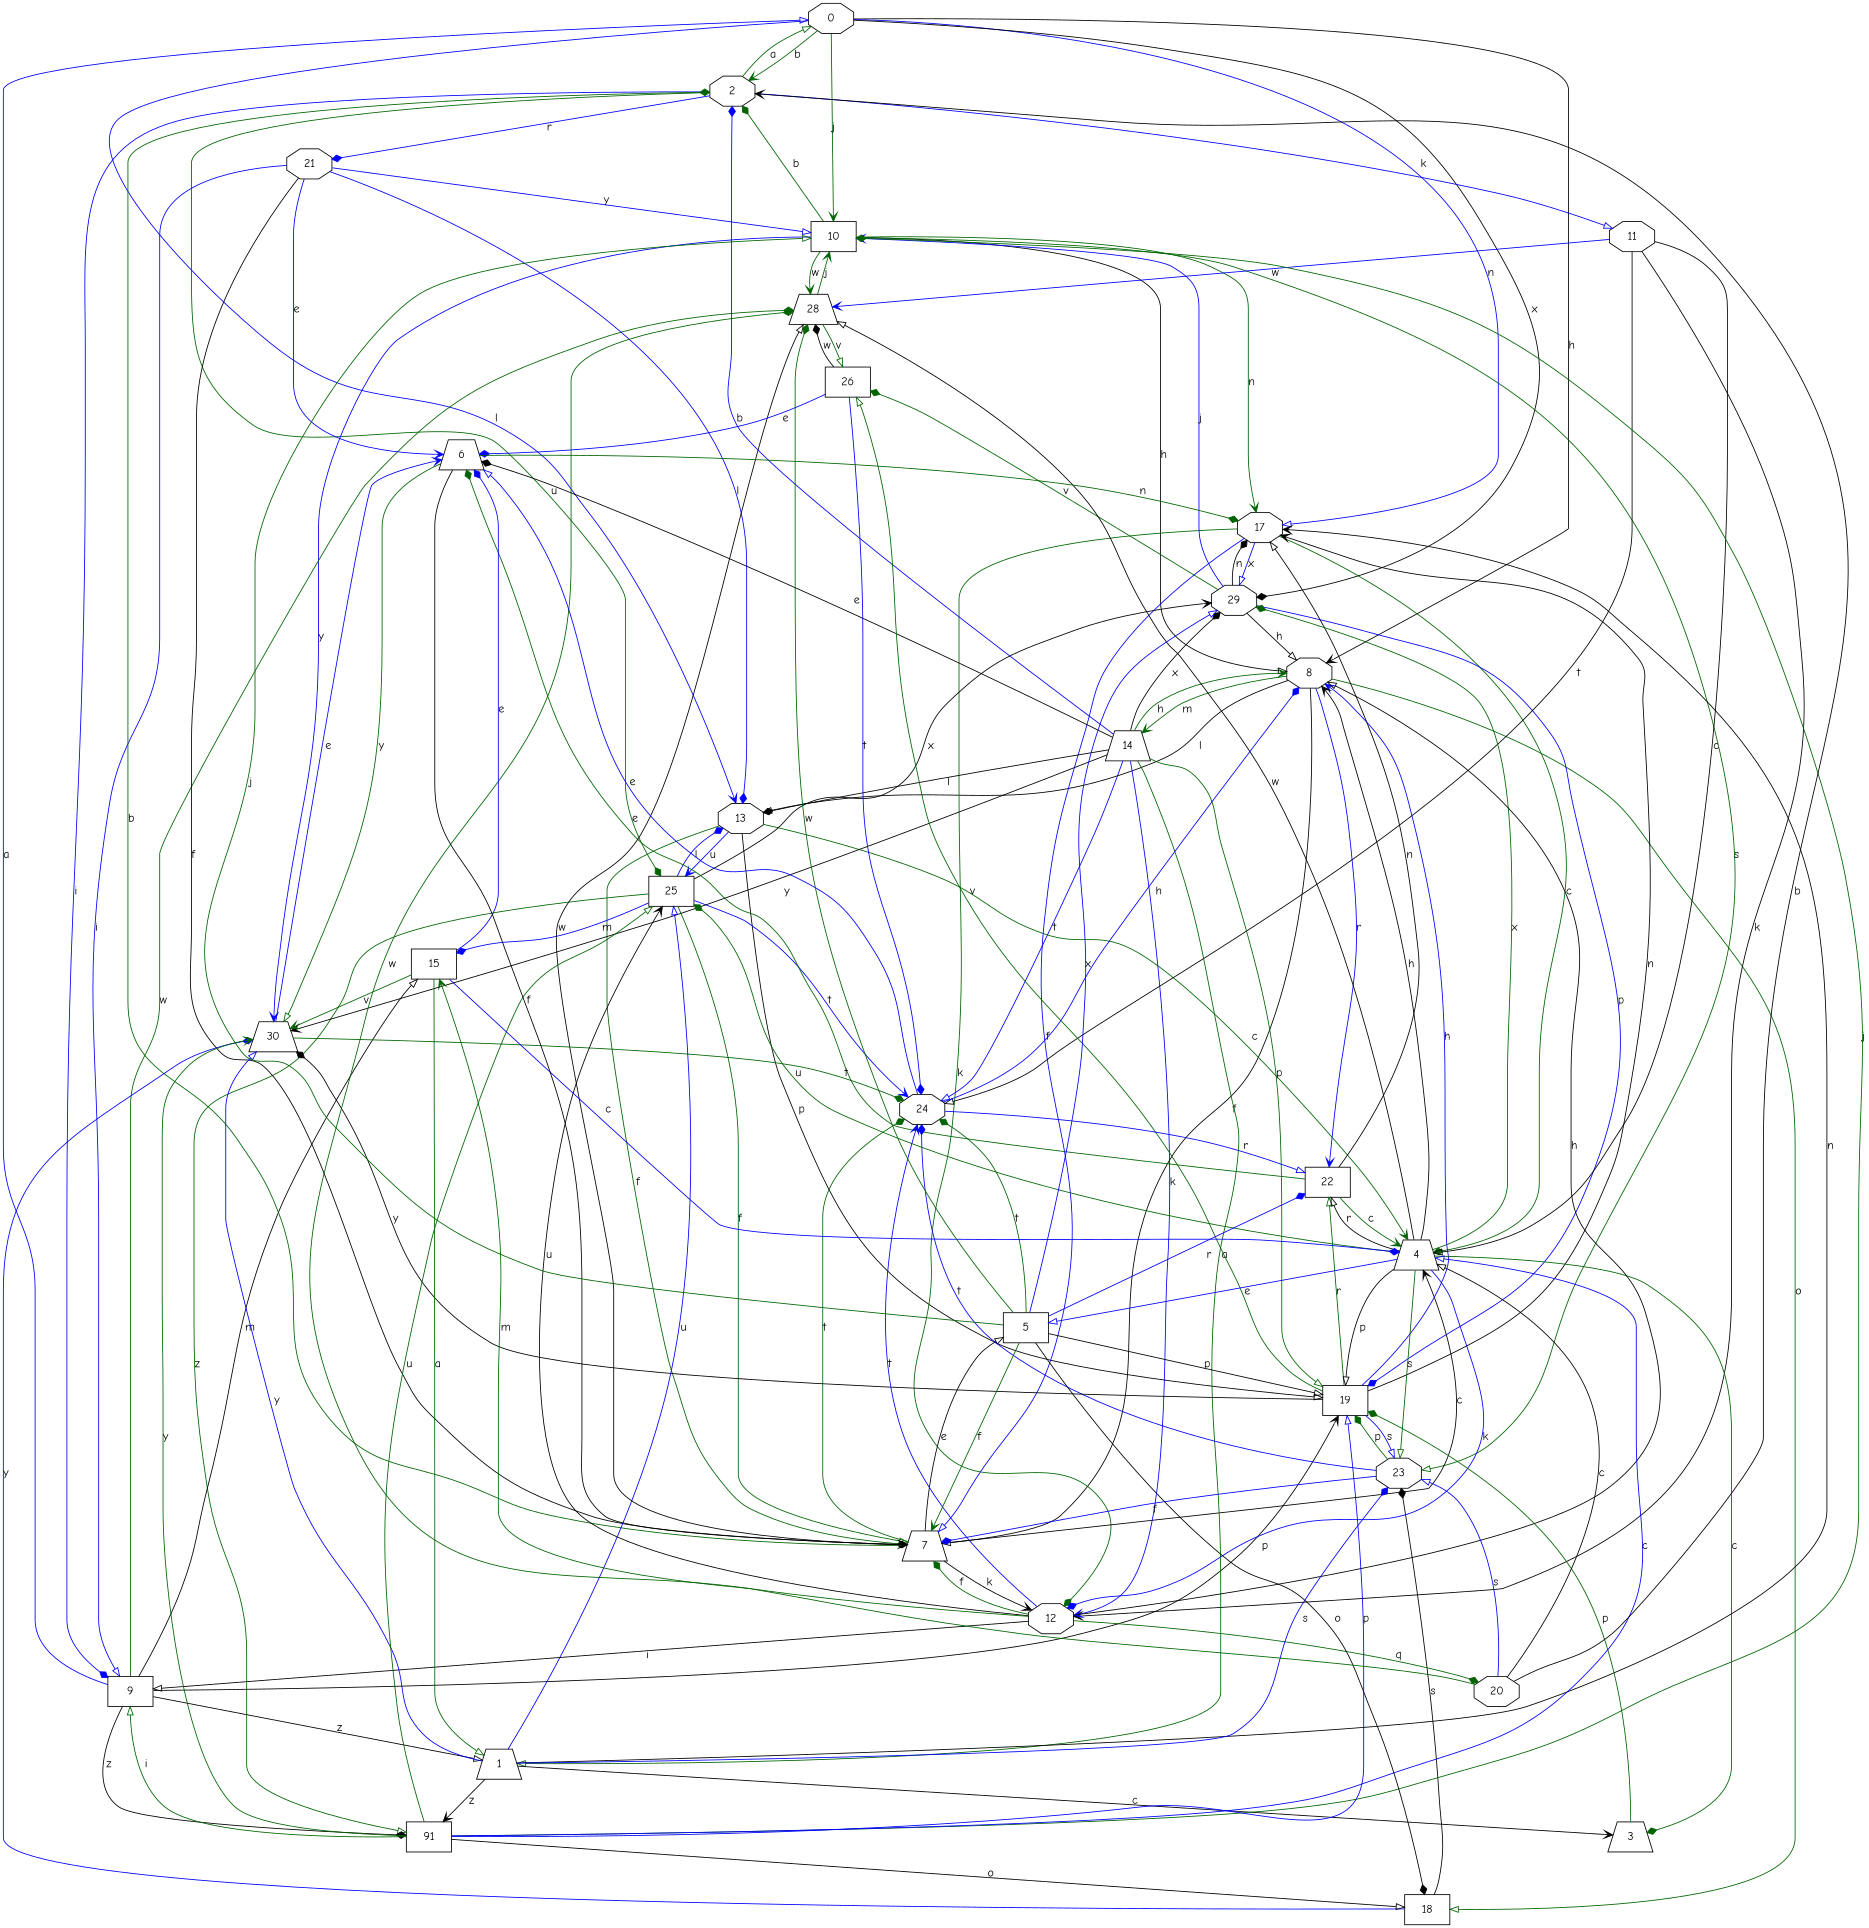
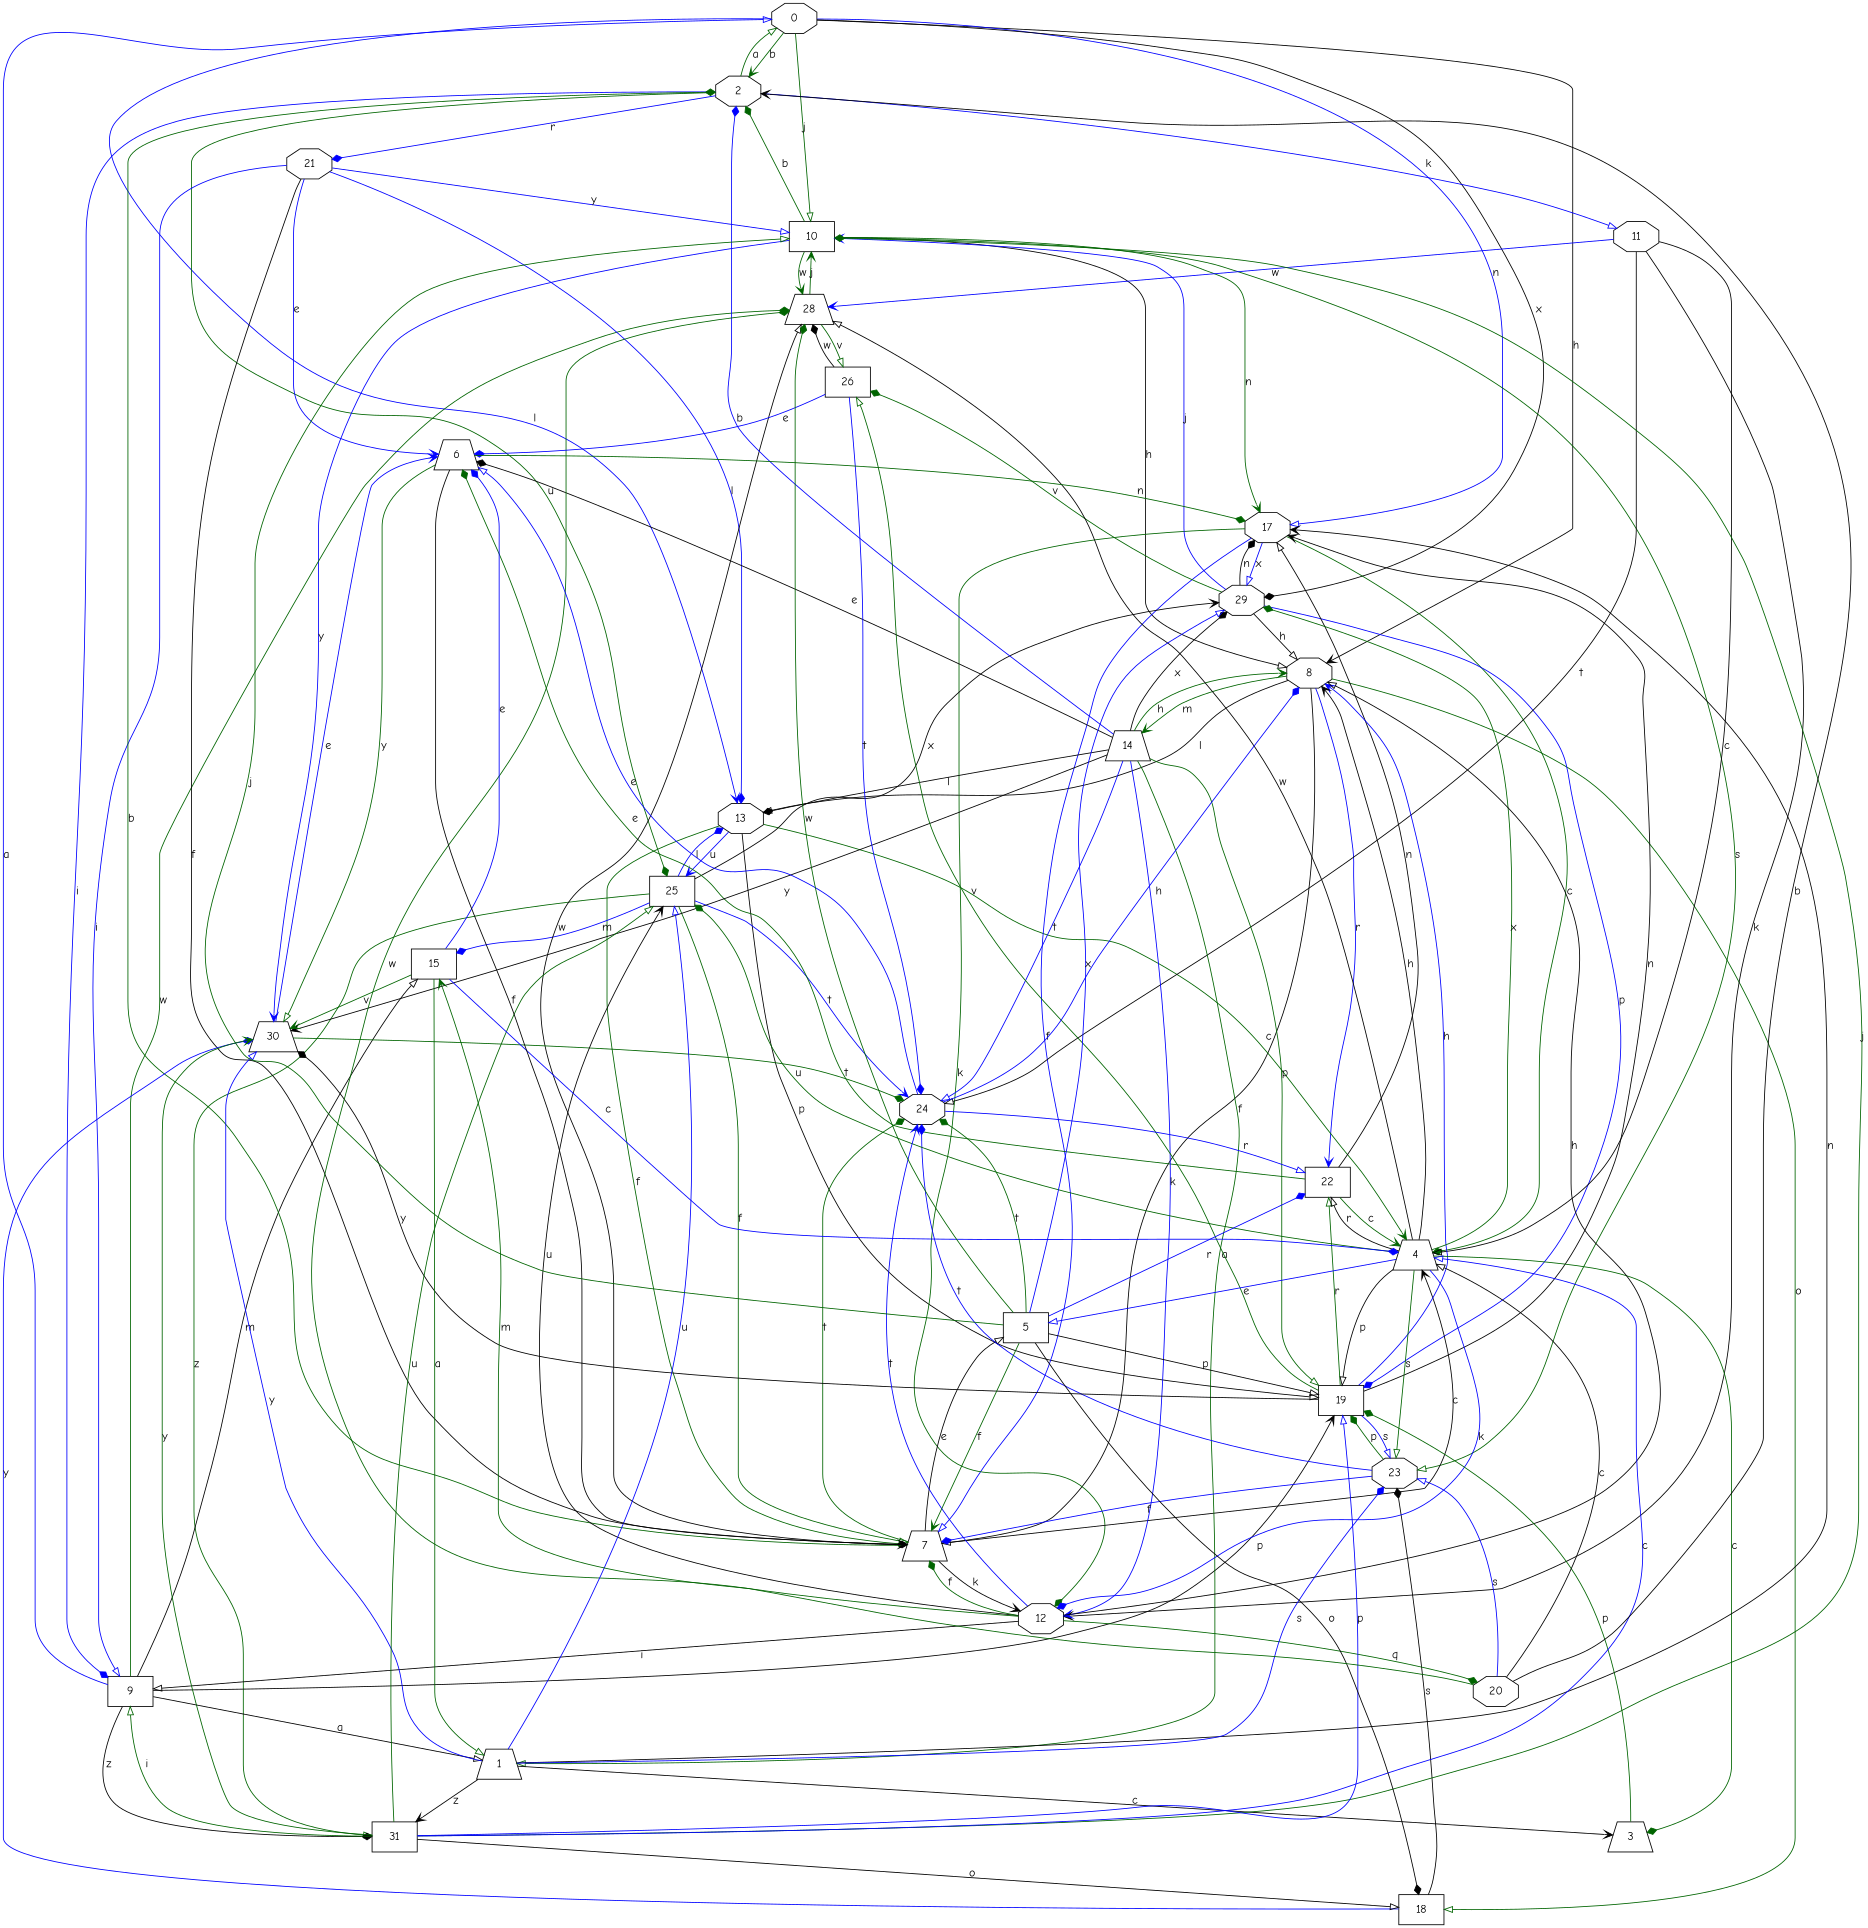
edge "0" -> "10": arrowhead vee -> onormal
edge "9" -> "1": label "z" -> "a"
node "91": label "91" -> "31"
